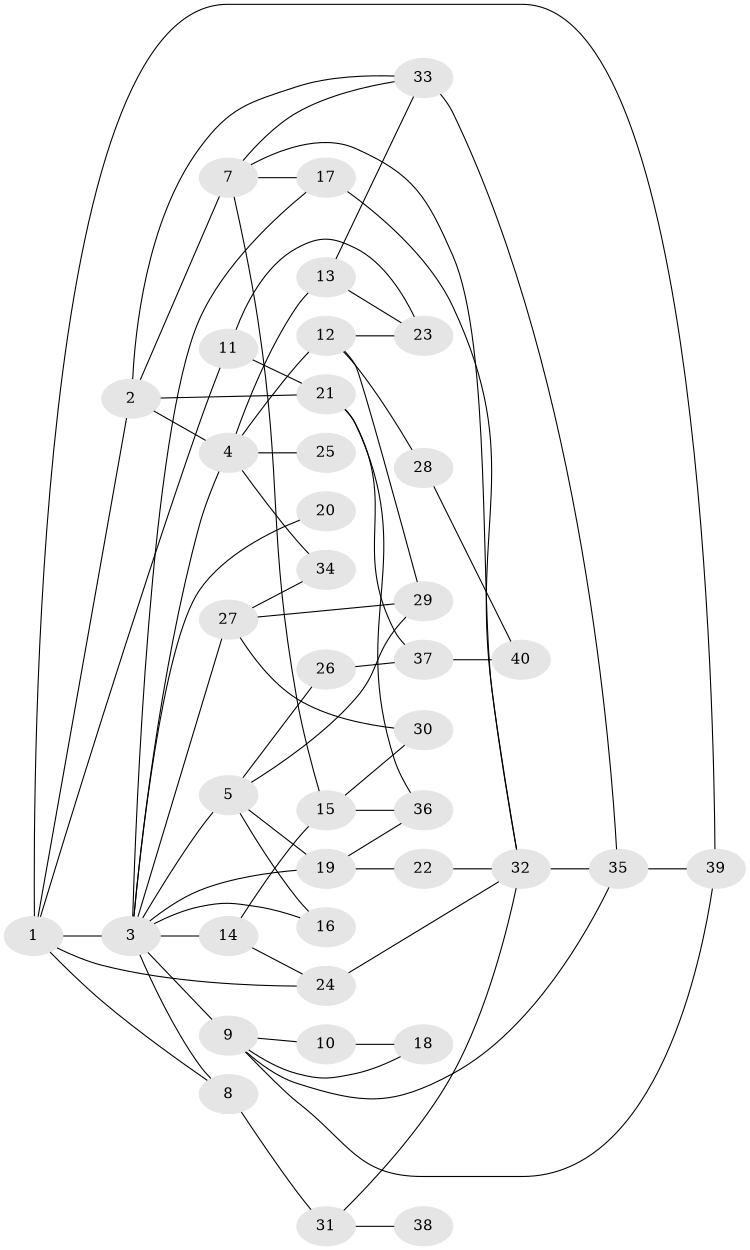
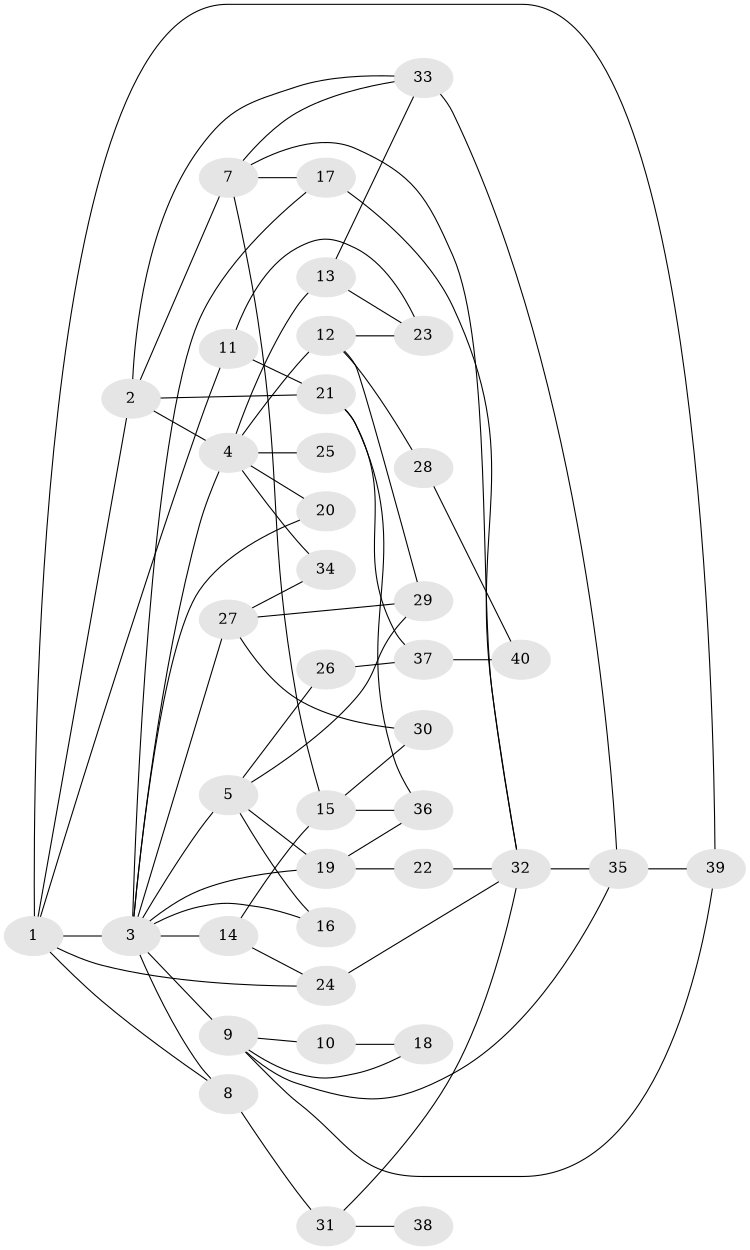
edge "4" -- "20": added
